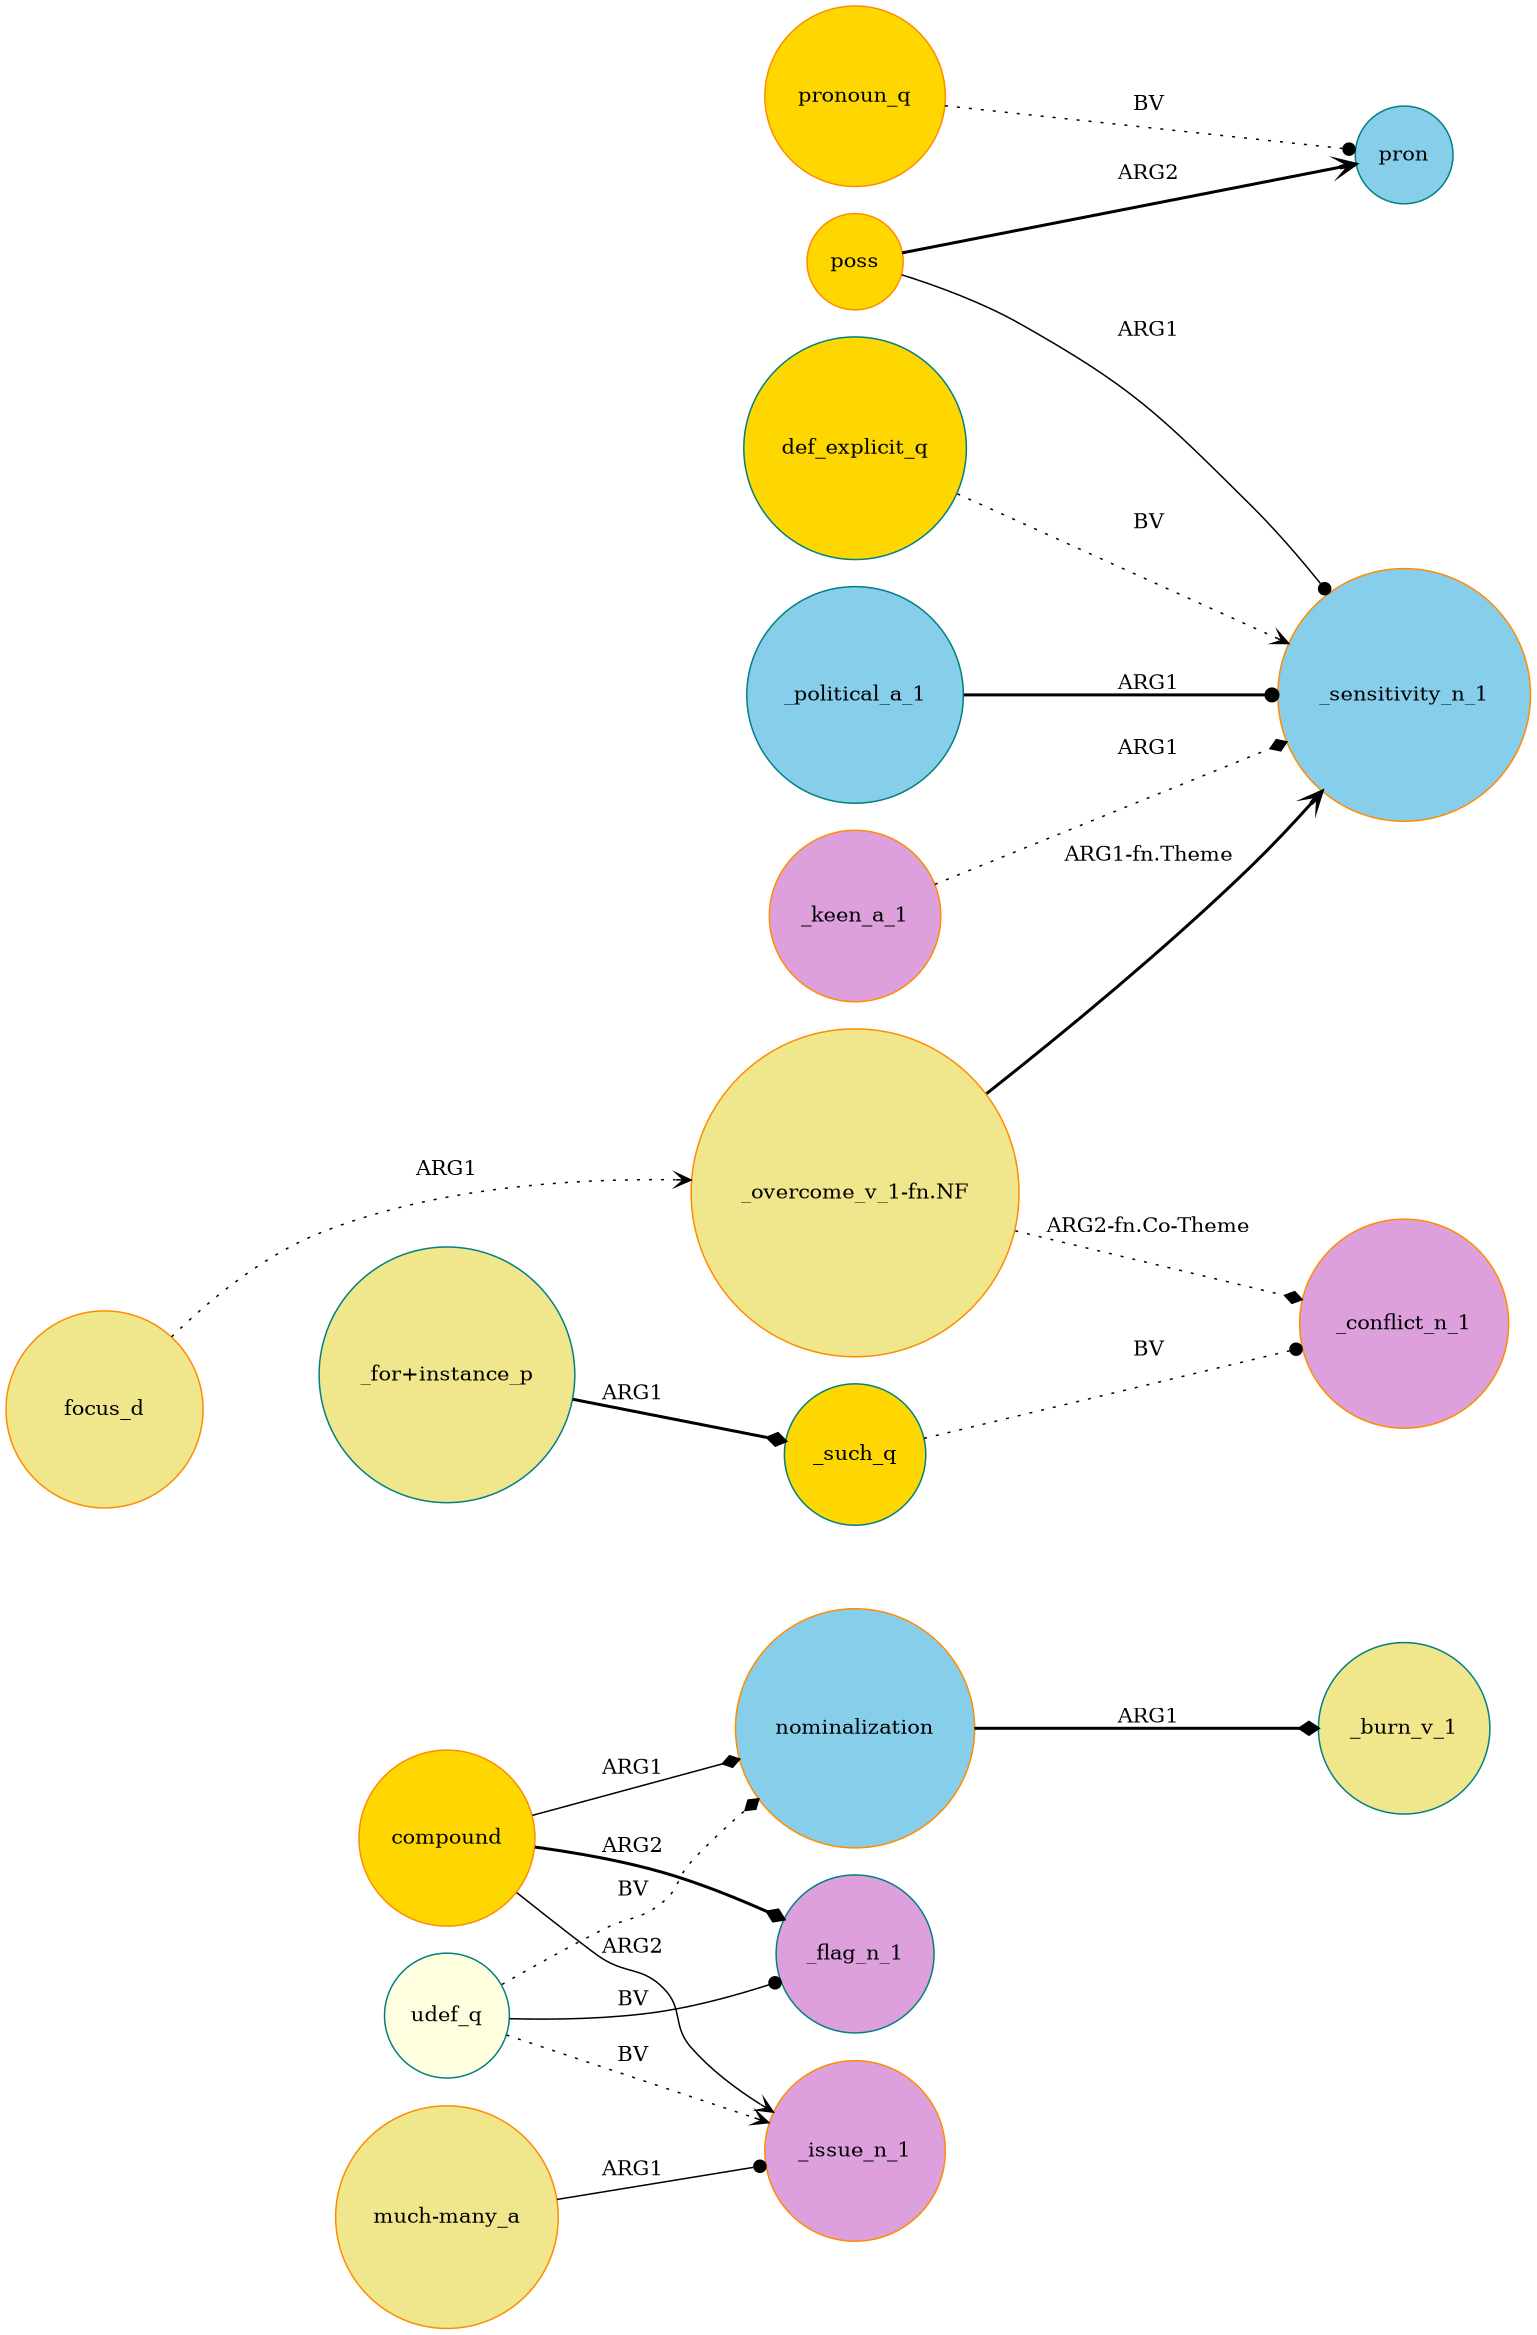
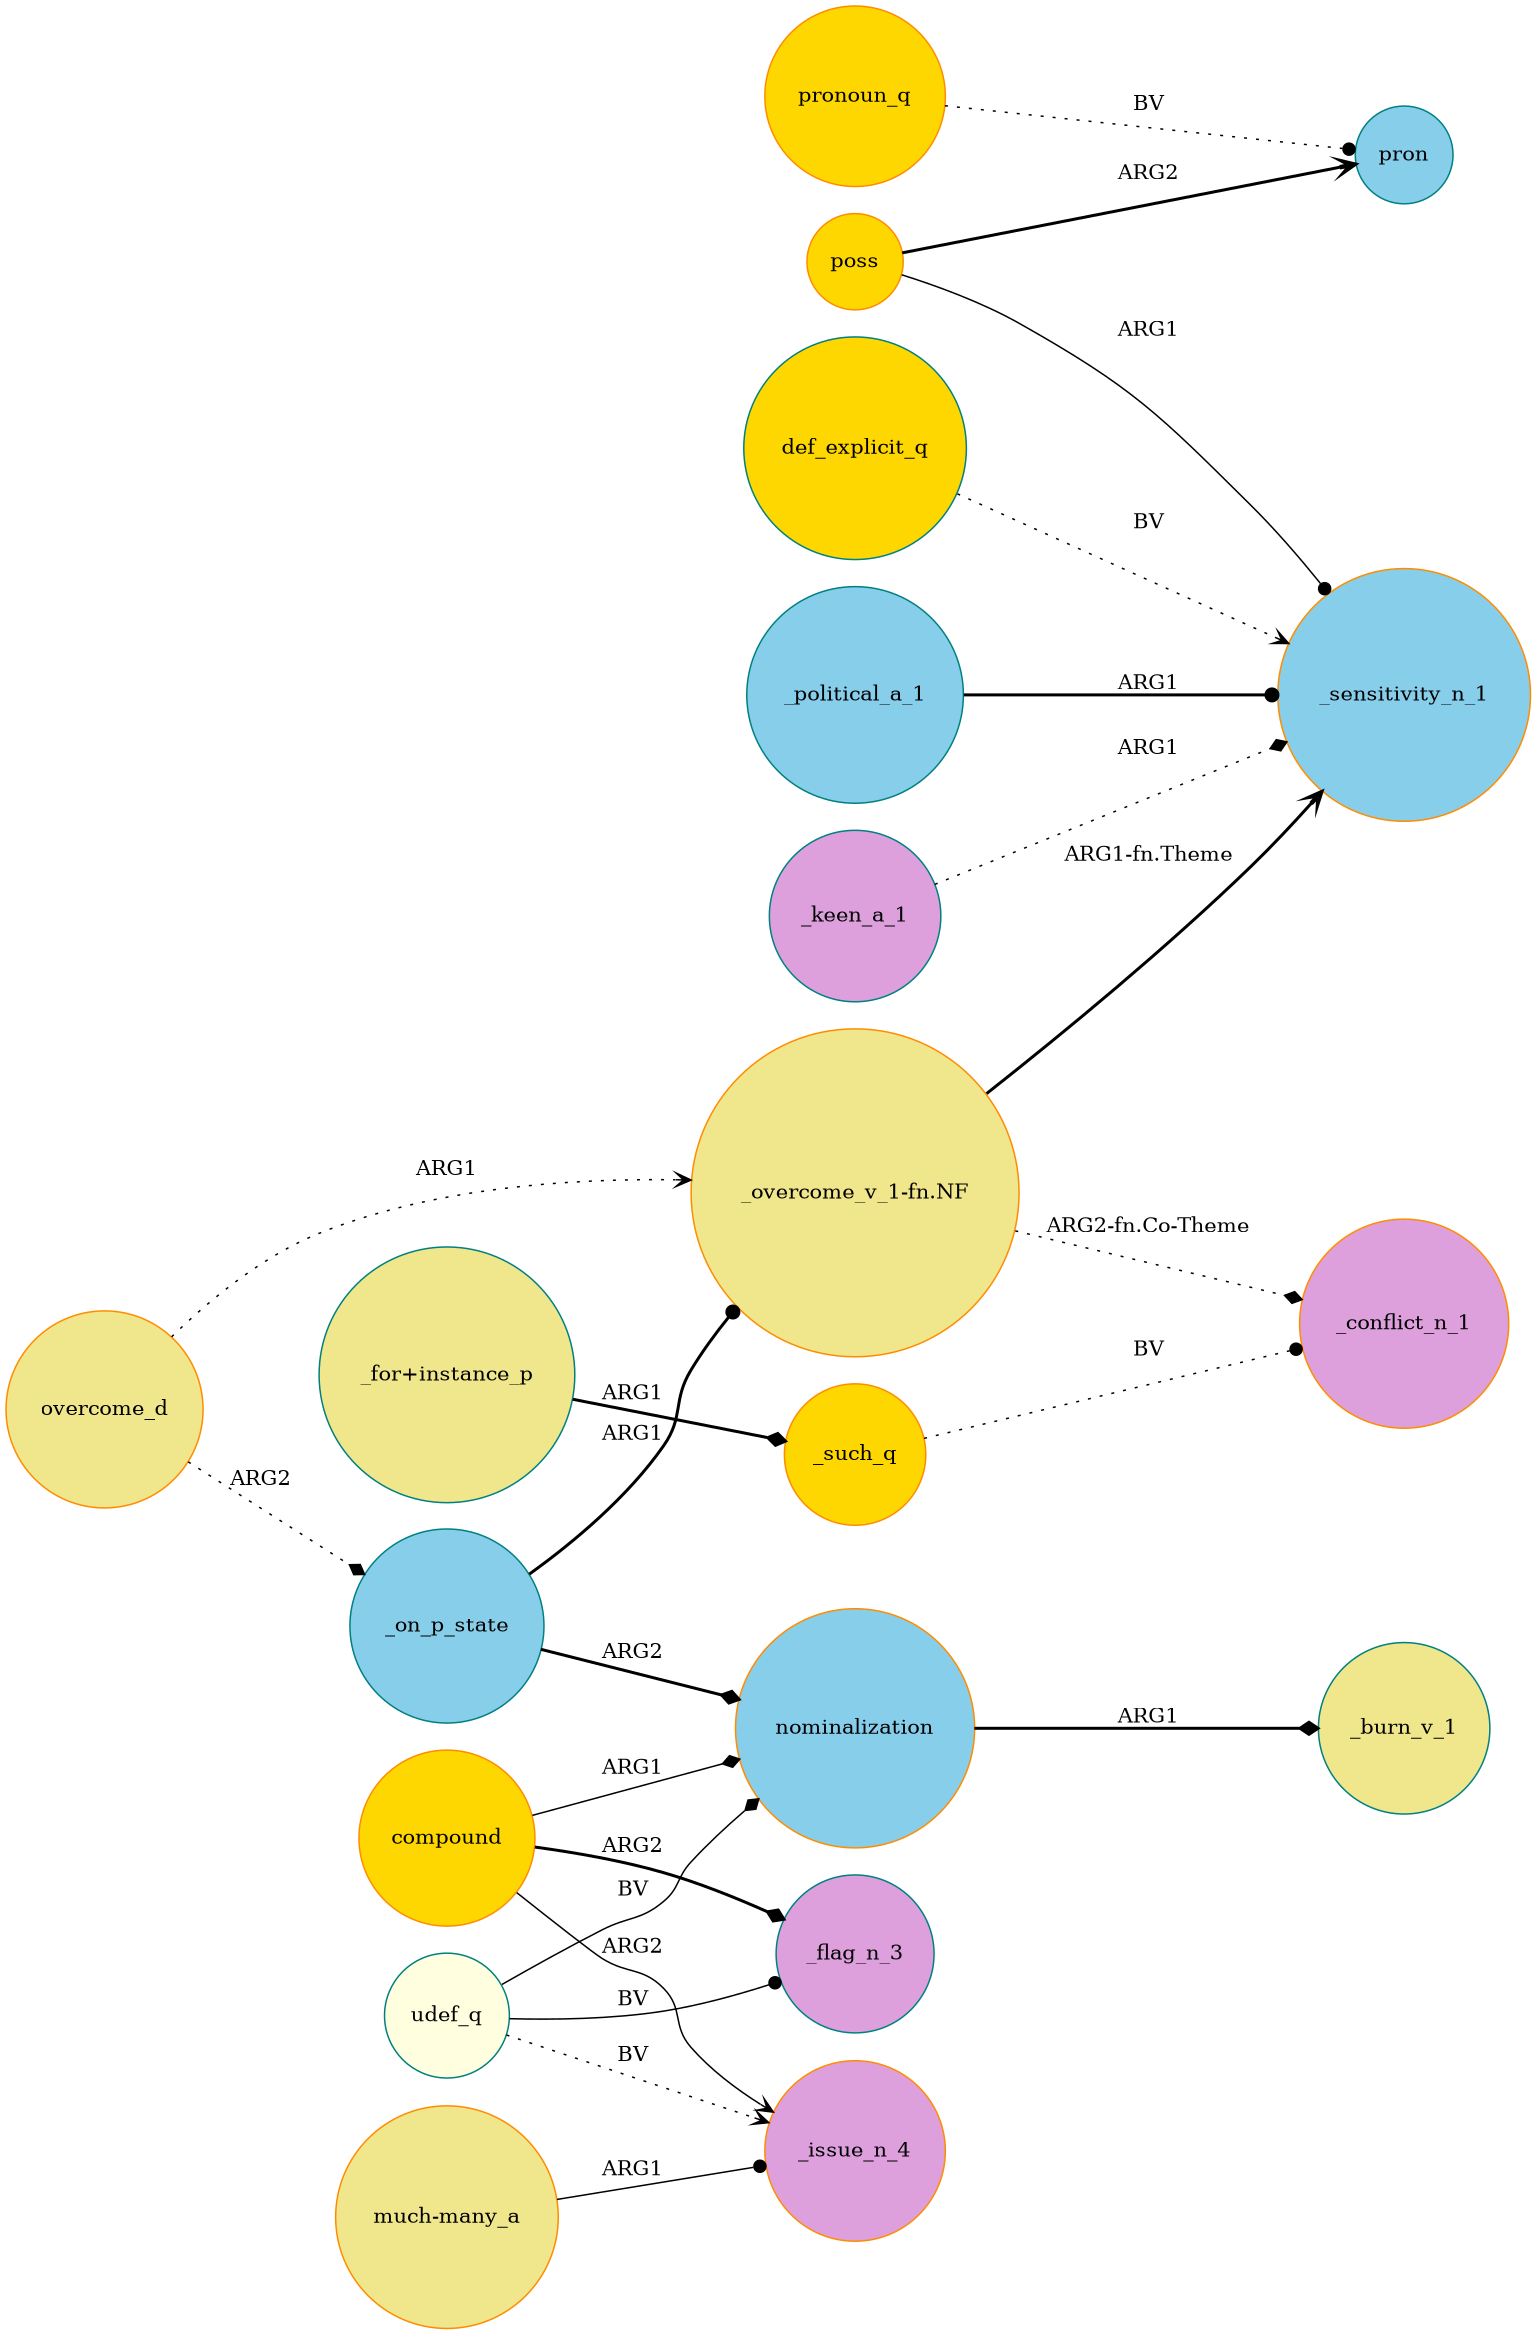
node "_keen_a_1": color darkorange -> teal
node "focus_d": label "focus_d" -> "overcome_d"
node "_such_q": color teal -> darkorange
node "_on_p_state": added
edge "udef_q" -> "nominalization": style dotted -> solid
node "_flag_n_1": label "_flag_n_1" -> "_flag_n_3"
node "_issue_n_1": label "_issue_n_1" -> "_issue_n_4"
